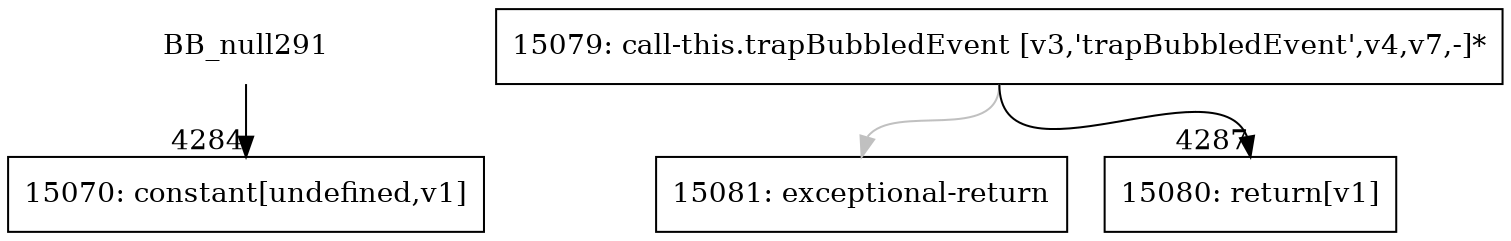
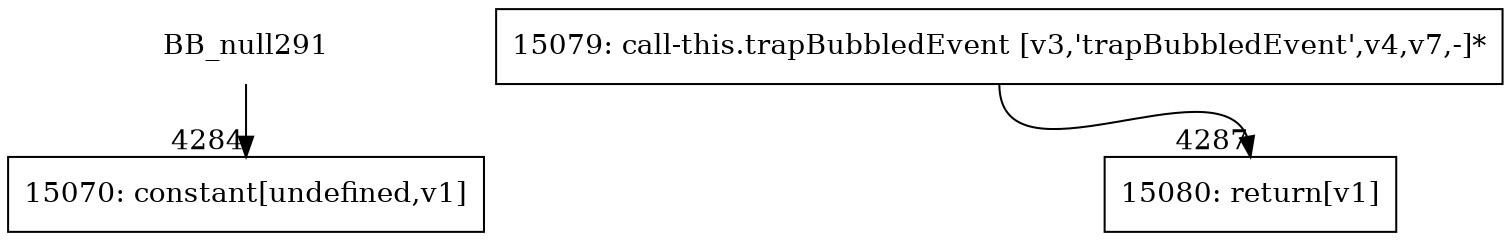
node "15081: exceptional-return": removed
